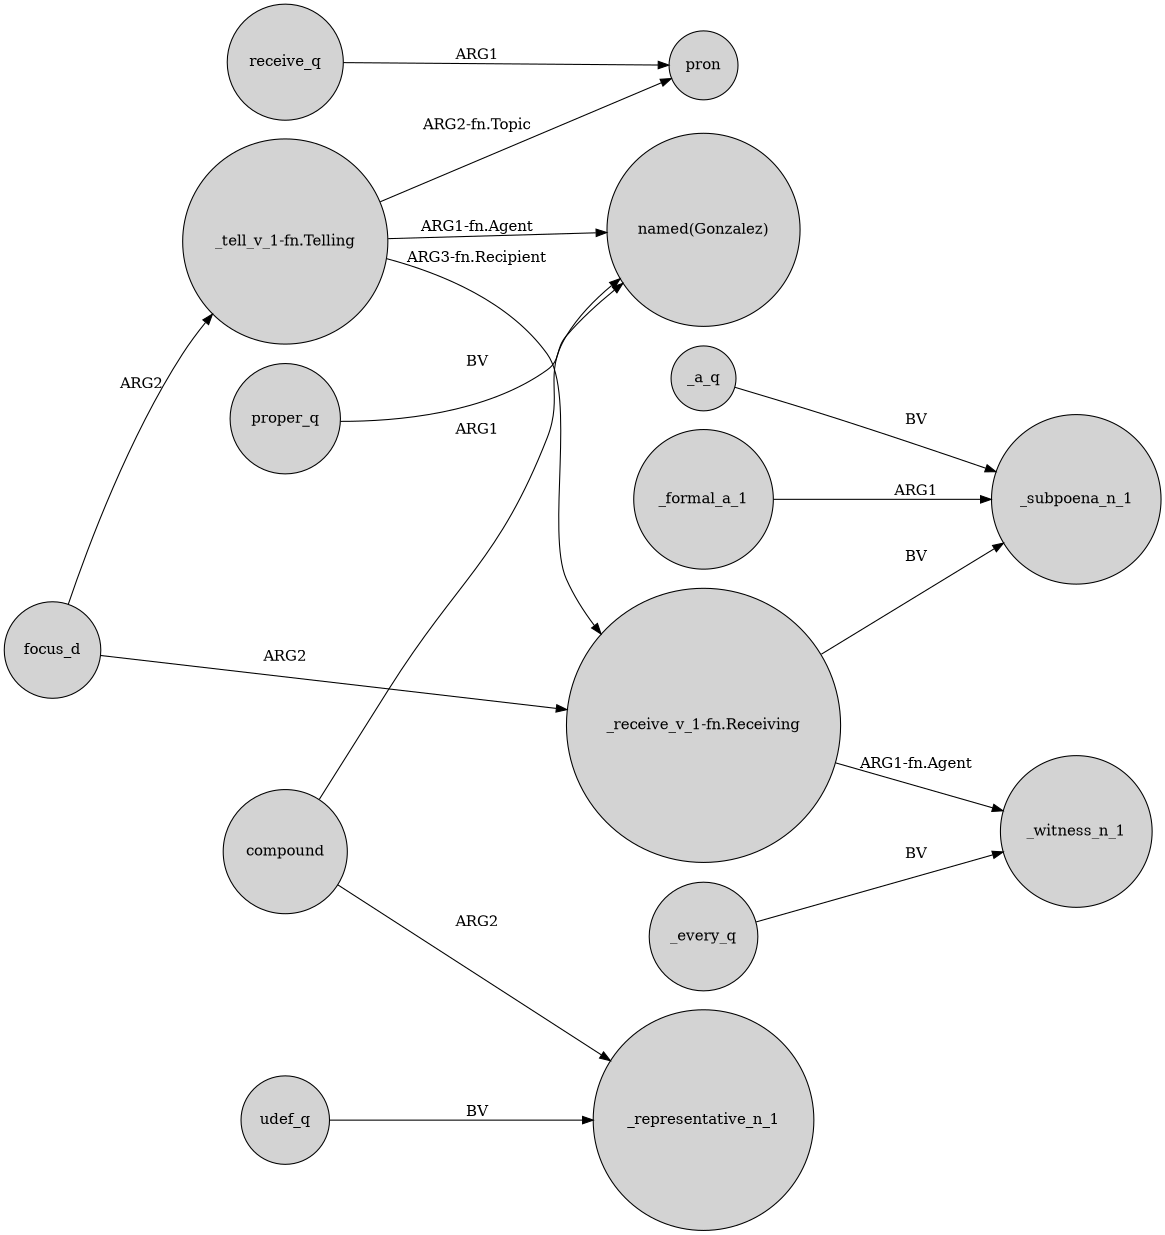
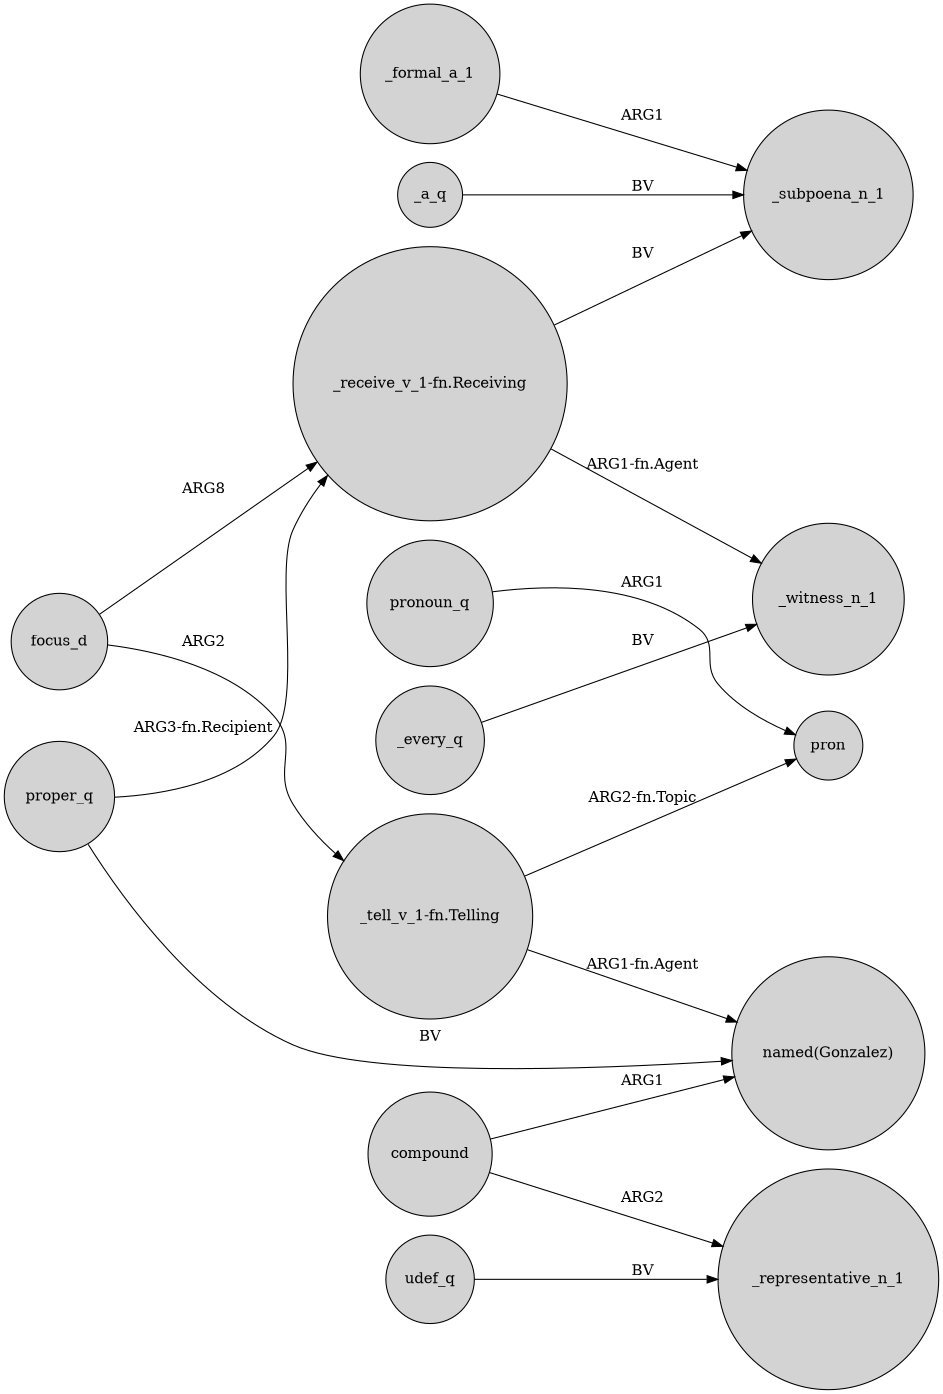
node "receive_q": label "receive_q" -> "pronoun_q"
edge "_tell_v_1-fn.Telling" -> "_receive_v_1-fn.Receiving": now "proper_q" -> "_receive_v_1-fn.Receiving"
edge "focus_d" -> "_receive_v_1-fn.Receiving": label "ARG2" -> "ARG8"
